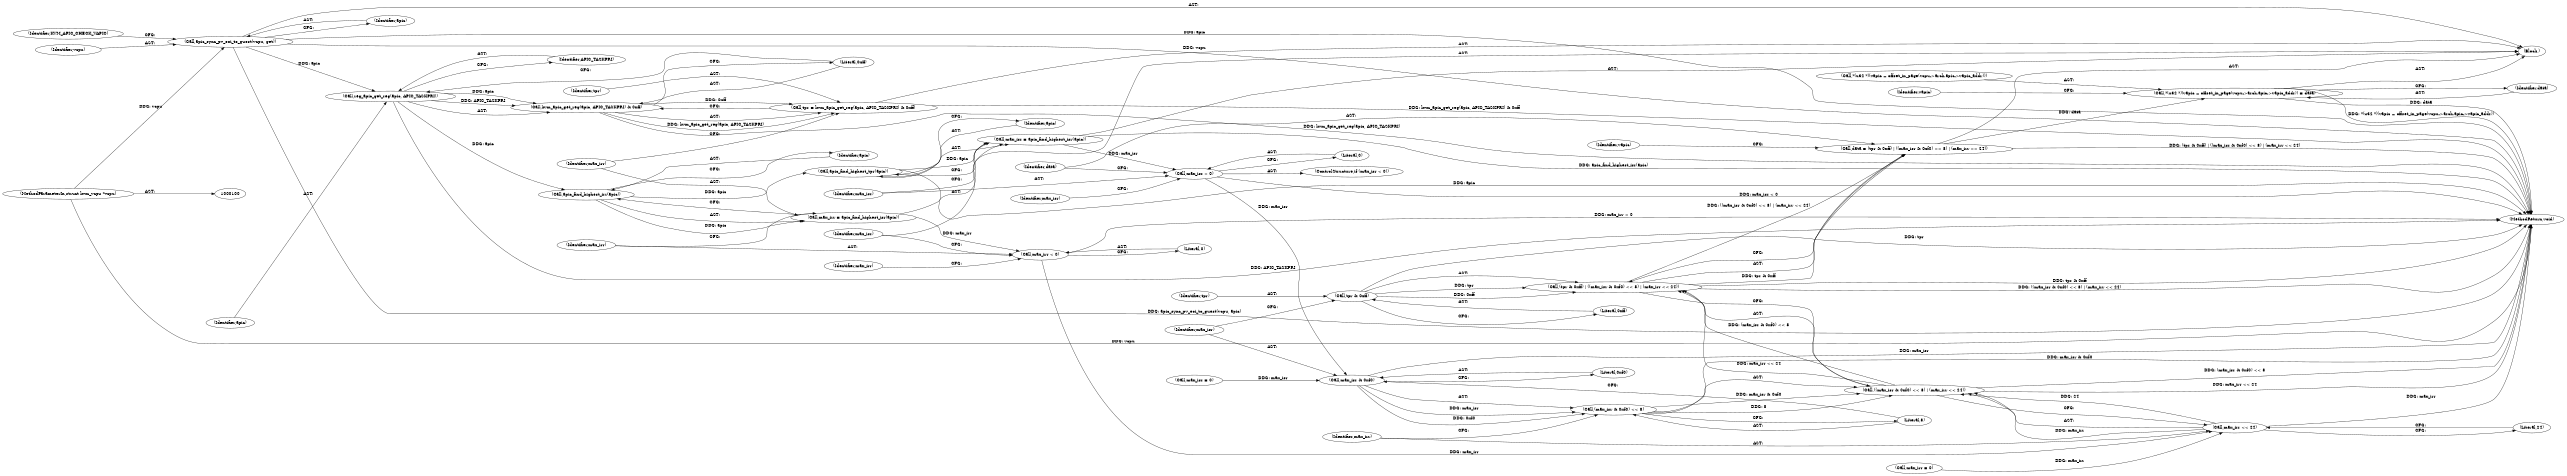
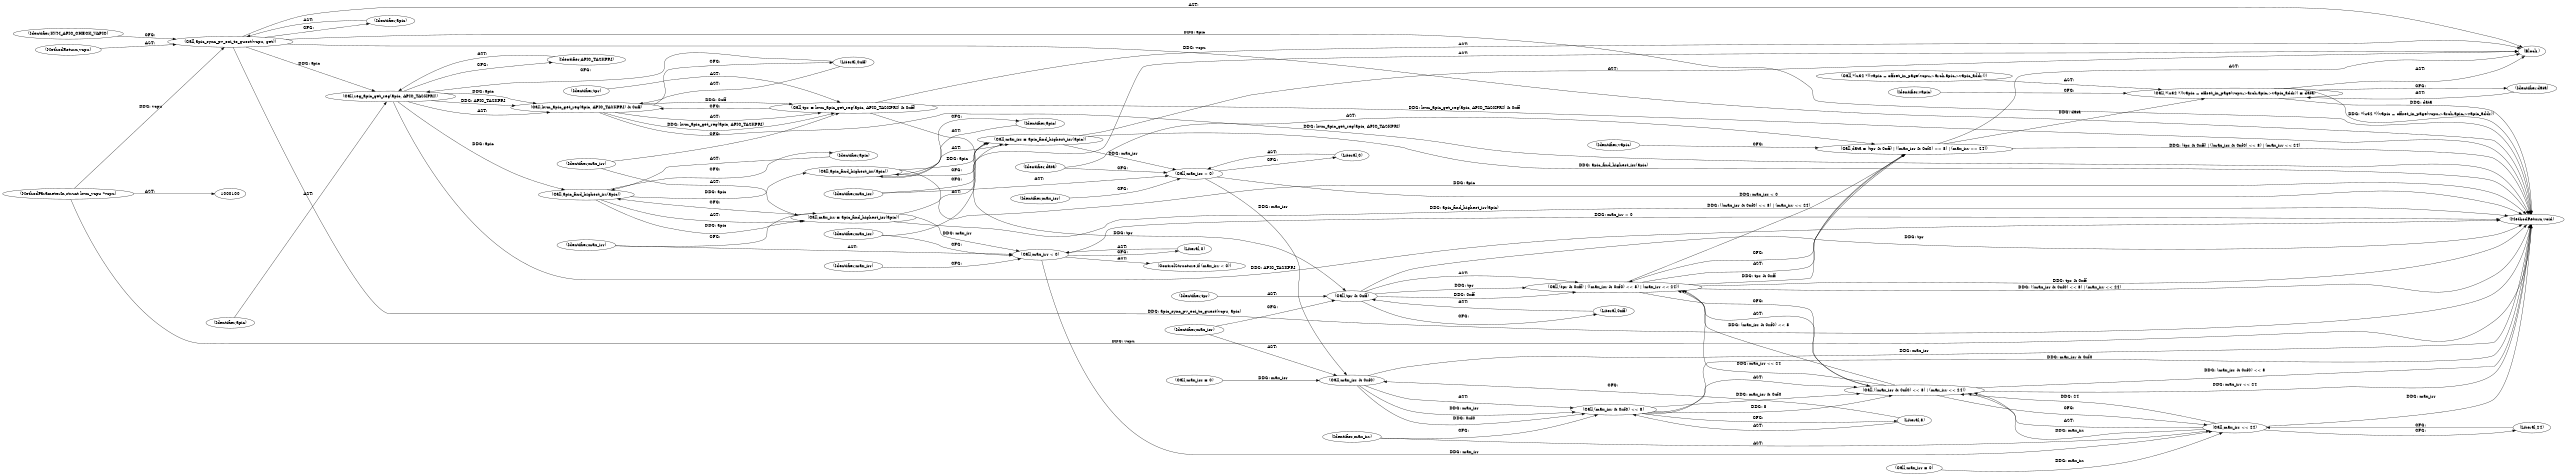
node "(Identifier,vcpu)": label "(Identifier,vcpu)" -> "(MethodReturn,vcpu)"
node "(Call,apic_find_highest_tpr(apic))": label "(Call,apic_find_highest_tpr(apic))" -> "(Call,apic_find_highest_isr(apic))"
node "(ControlStructure,if (max_isr < 0))": removed
edge "(Call,max_irr = apic_find_highest_isr(apic))" -> "(MethodReturn,void)": added, label "DDG: apic_find_highest_irr(apic)"
edge "(Call,tpr = kvm_apic_get_reg(apic, APIC_TASKPRI) & 0xff)" -> "(Call,tpr & 0xff)": added, label "DDG: tpr"
node "(ControlStructure,if (max_irr < 0))": added
node "(Literal,0xf0)": removed
